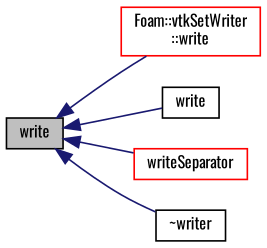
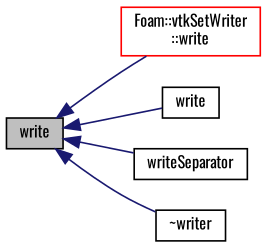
node "writeSeparator": color red -> black
